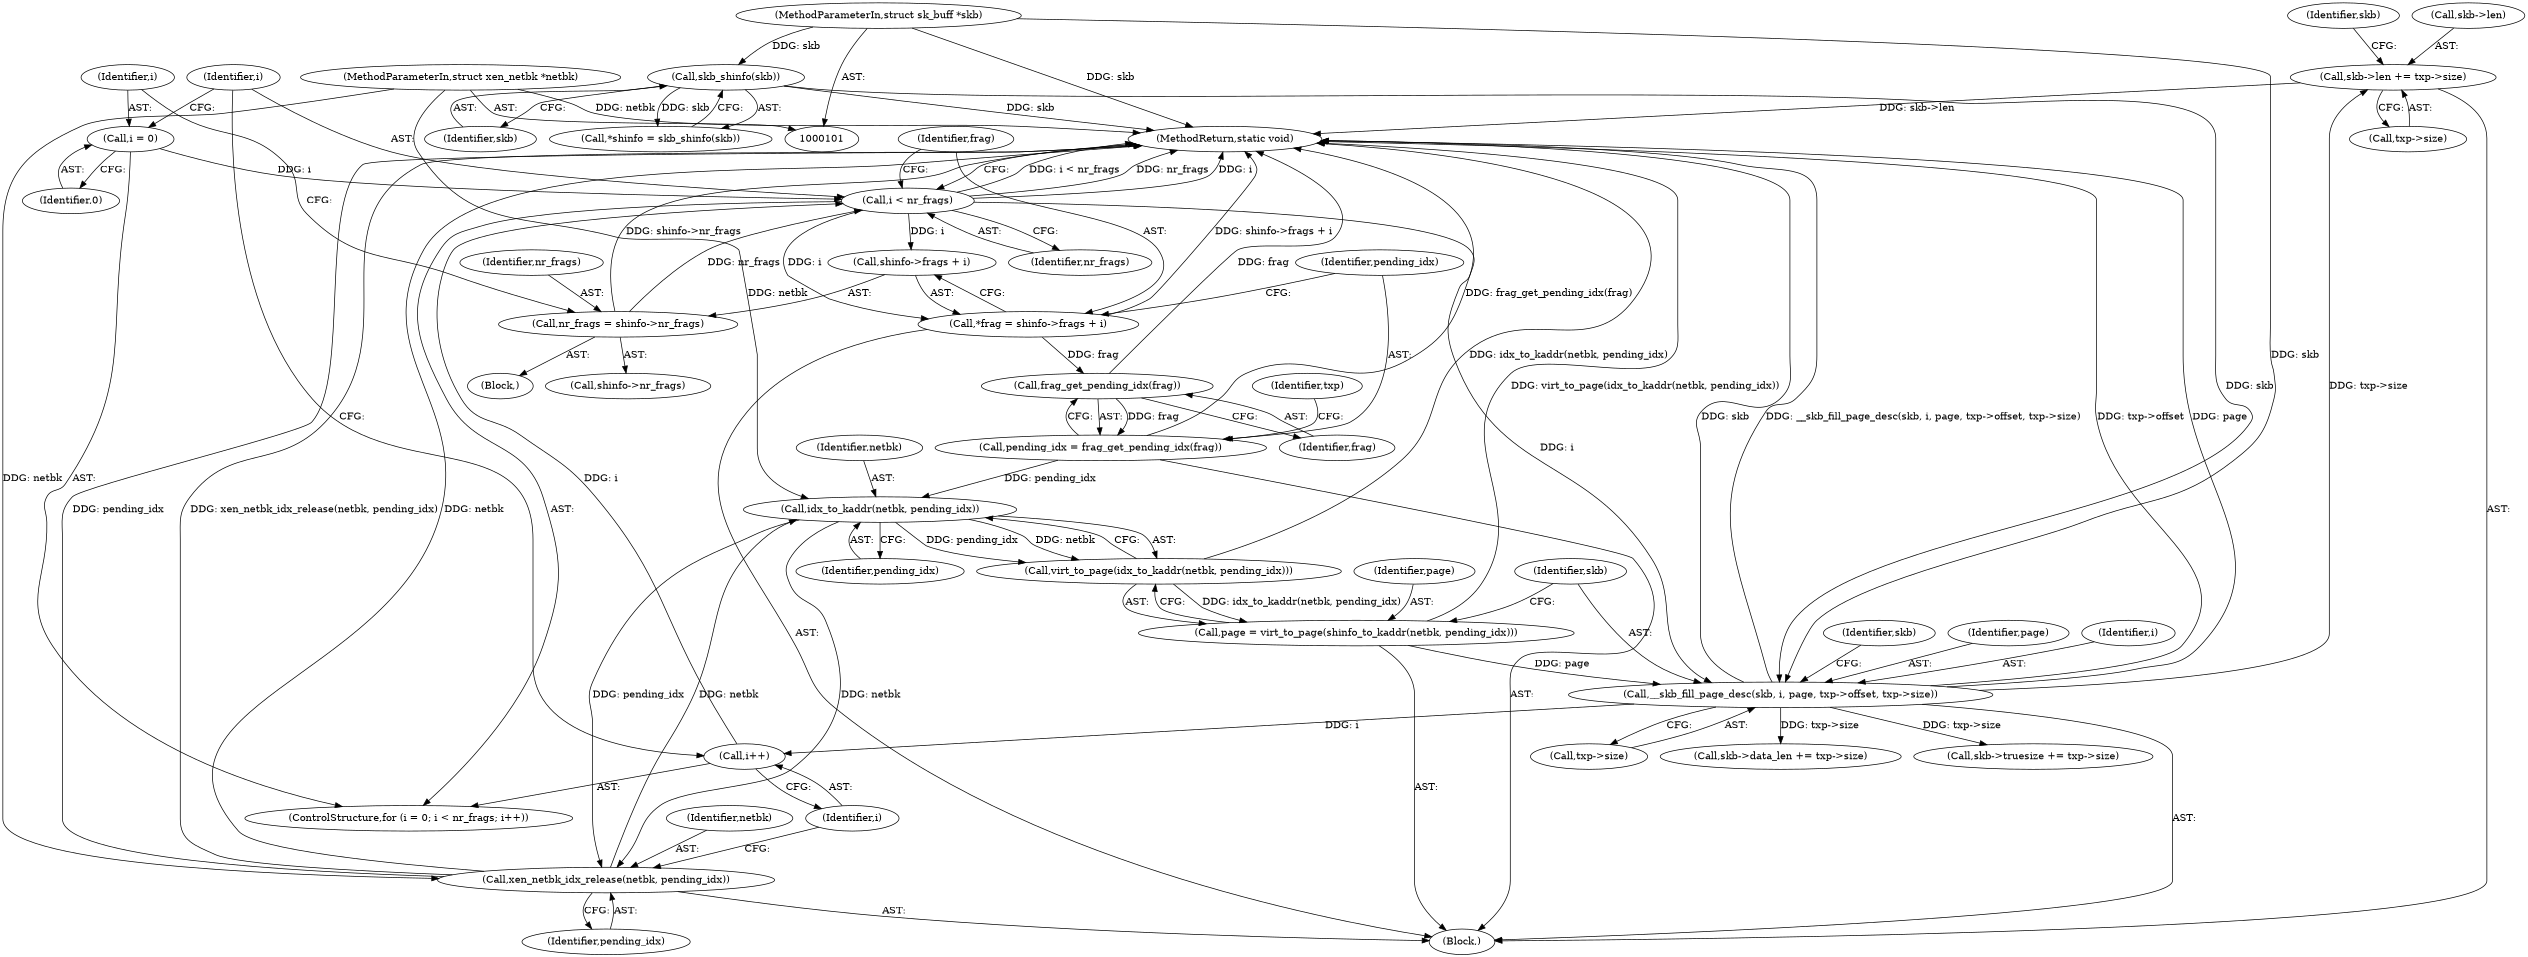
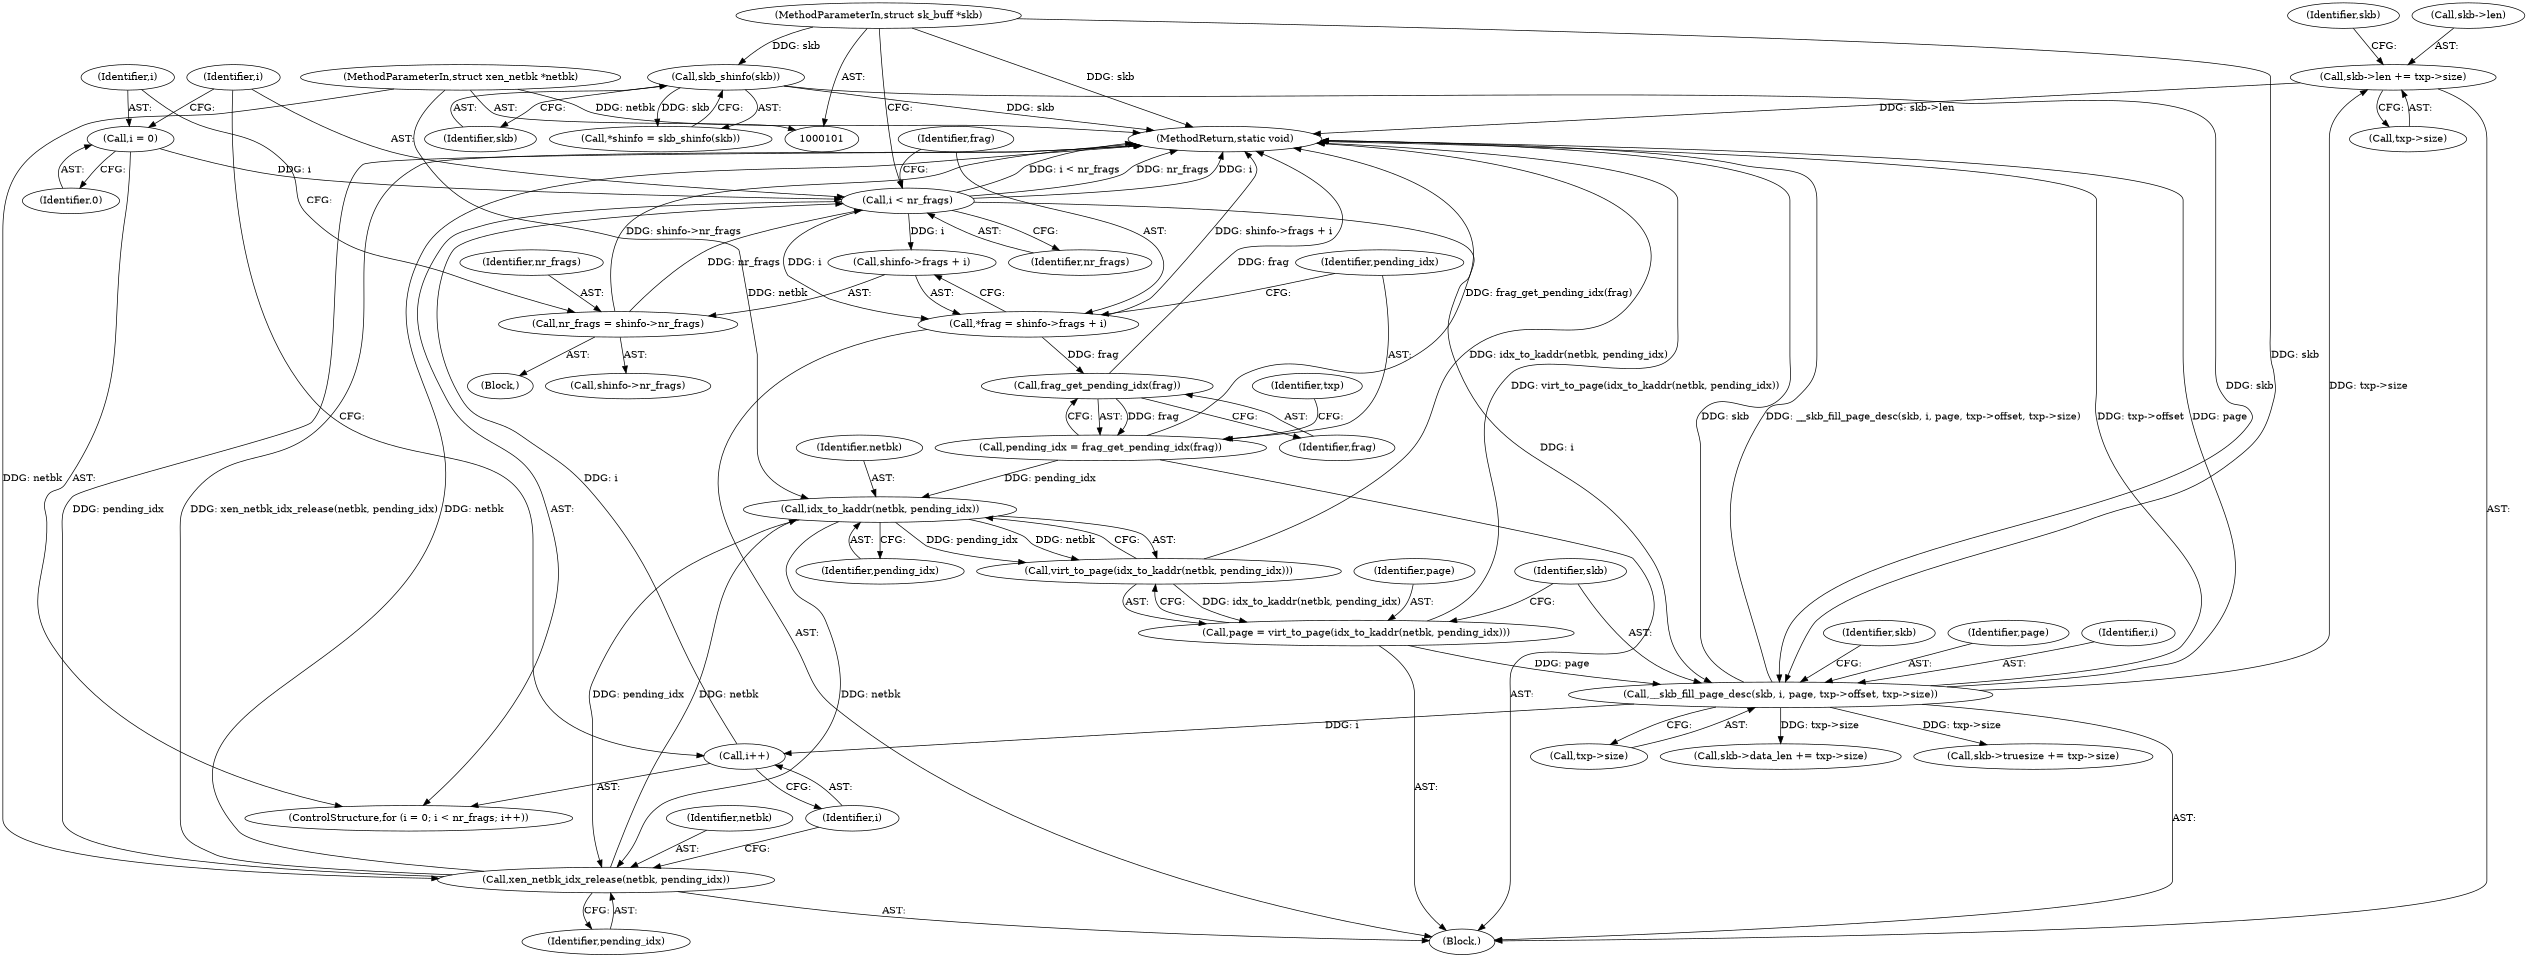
edge "(MethodReturn,static void)" -> "(Call,i < nr_frags)": now "(MethodParameterIn,struct sk_buff *skb)" -> "(Call,i < nr_frags)"
node "(Call,page = virt_to_page(shinfo_to_kaddr(netbk, pending_idx)))": label "(Call,page = virt_to_page(shinfo_to_kaddr(netbk, pending_idx)))" -> "(Call,page = virt_to_page(idx_to_kaddr(netbk, pending_idx)))"
